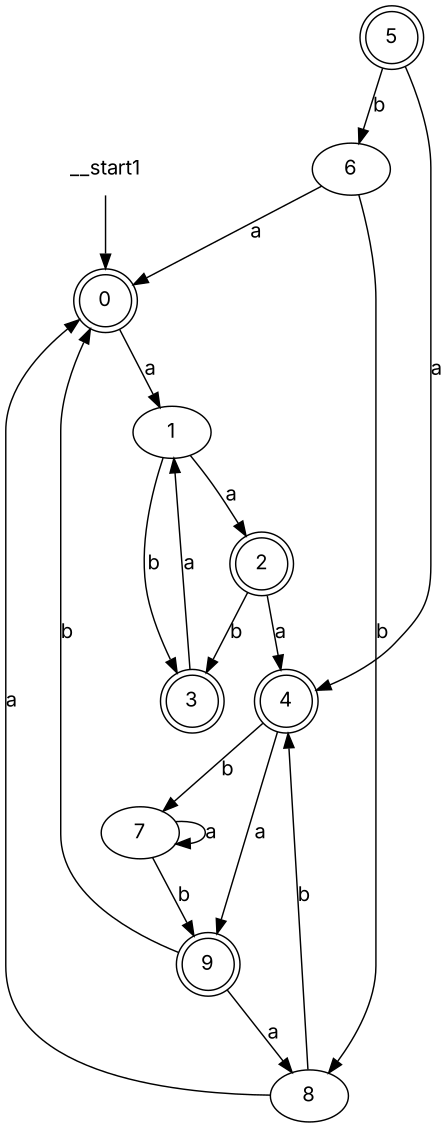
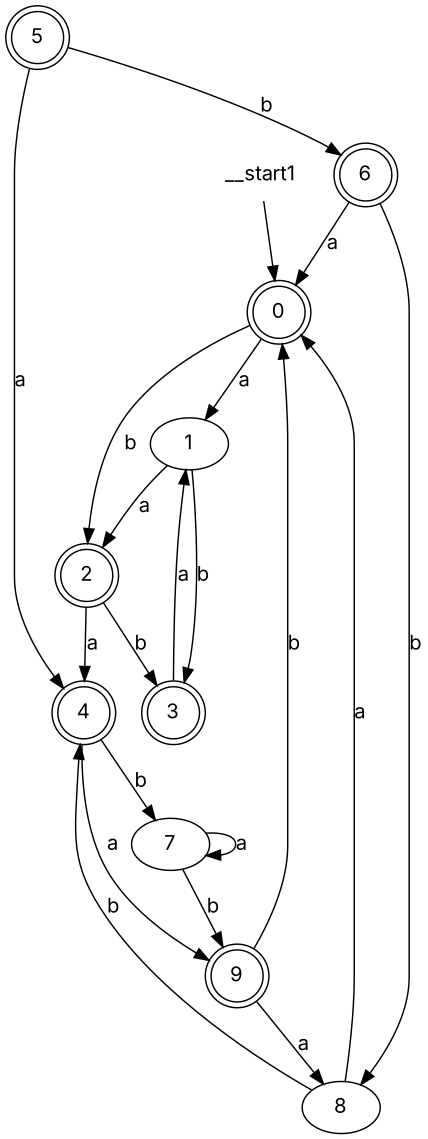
node "6": shape ellipse -> doublecircle
edge "0" -> "2": added, label "b"
